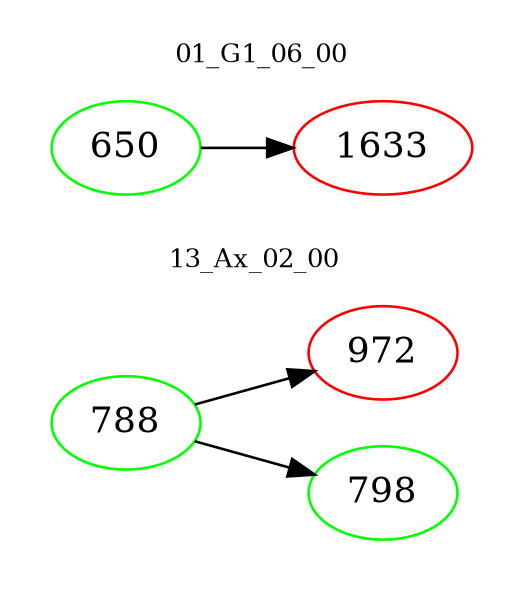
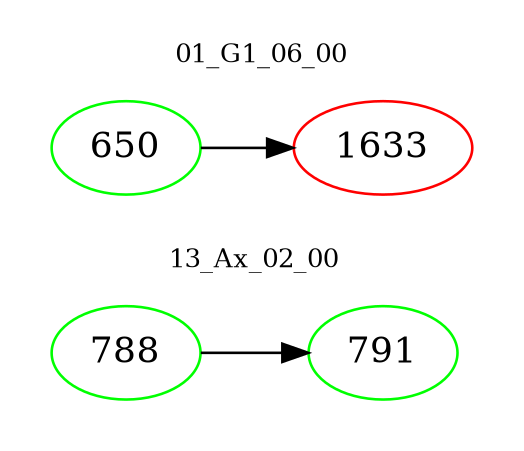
node "972": removed
node "798": label "798" -> "791"
